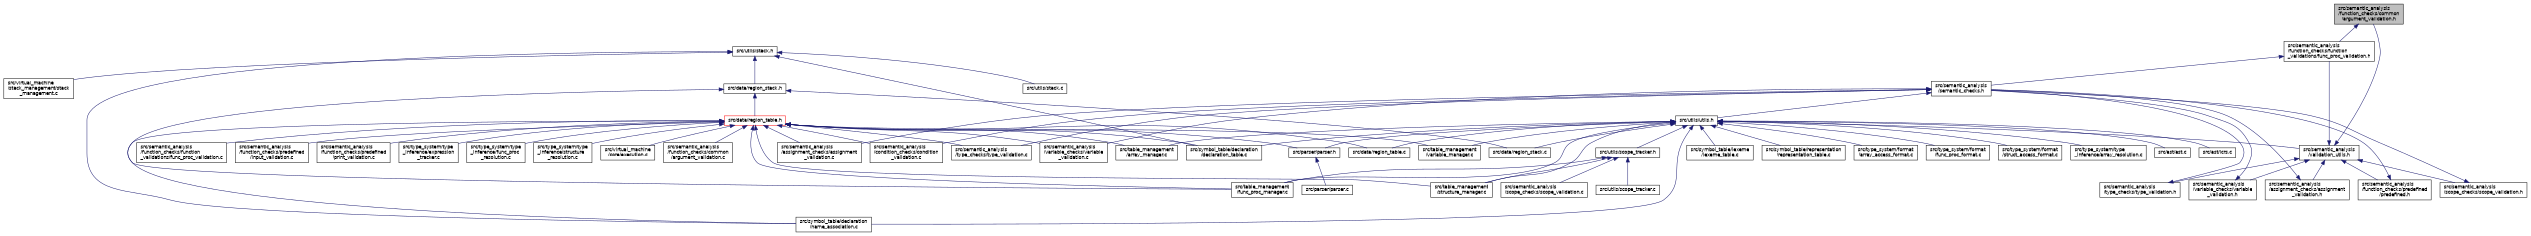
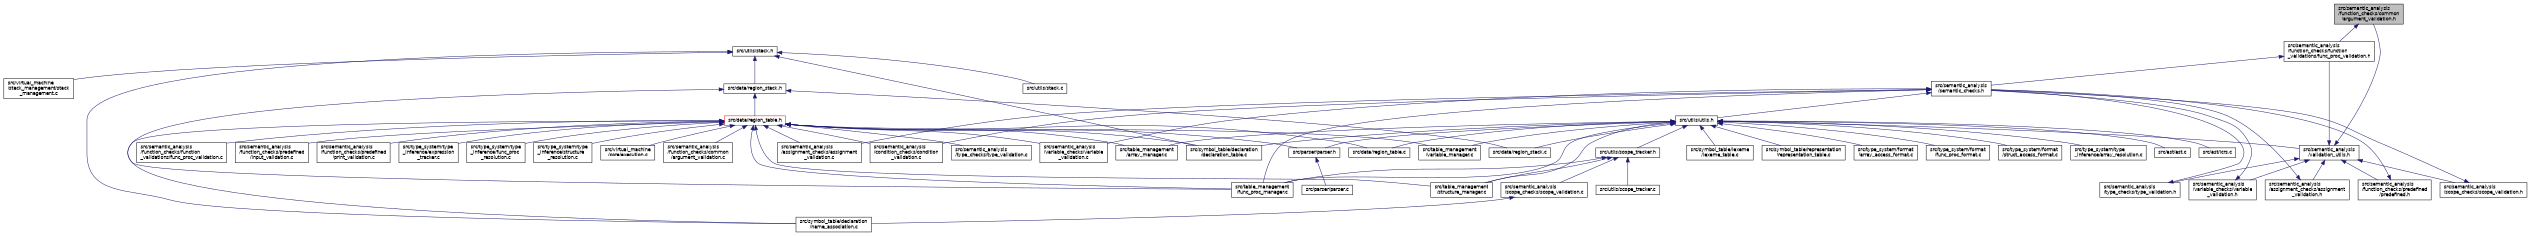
edge "src/semantic_analysis /type_checks/type_validation.c" -> "src/semantic_analysis /semantic_checks.h": now "src/table_management /func_proc_manager.c" -> "src/semantic_analysis /semantic_checks.h"
edge "src/symbol_table/declaration /name_association.c" -> "src/utils/utils.h": now "src/symbol_table/declaration /name_association.c" -> "src/semantic_analysis /scope_checks/scope_validation.c"
